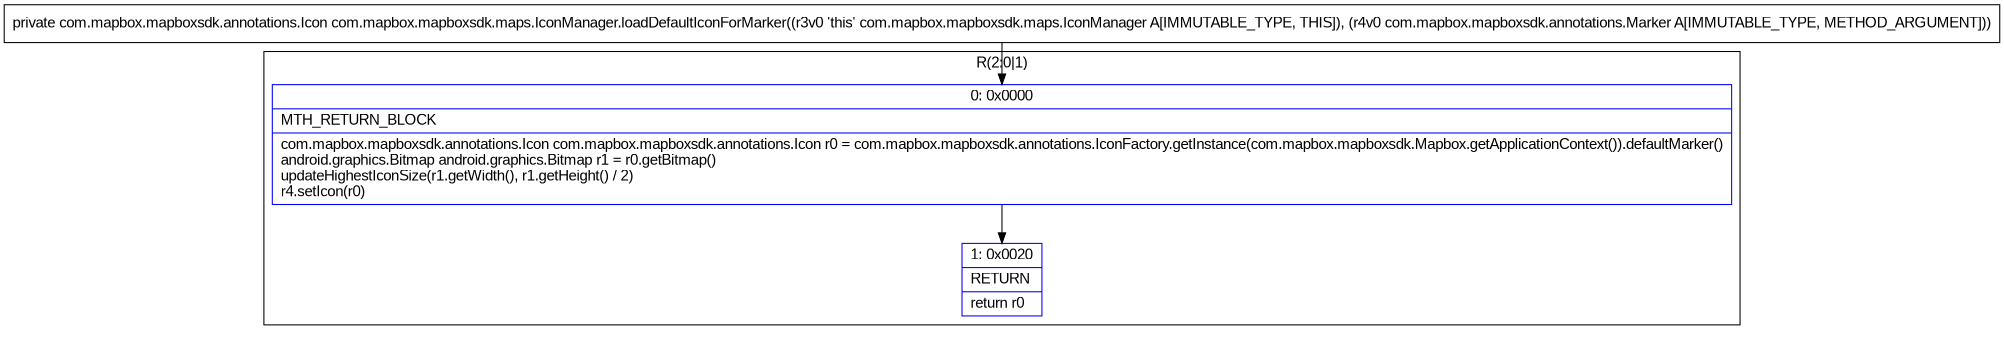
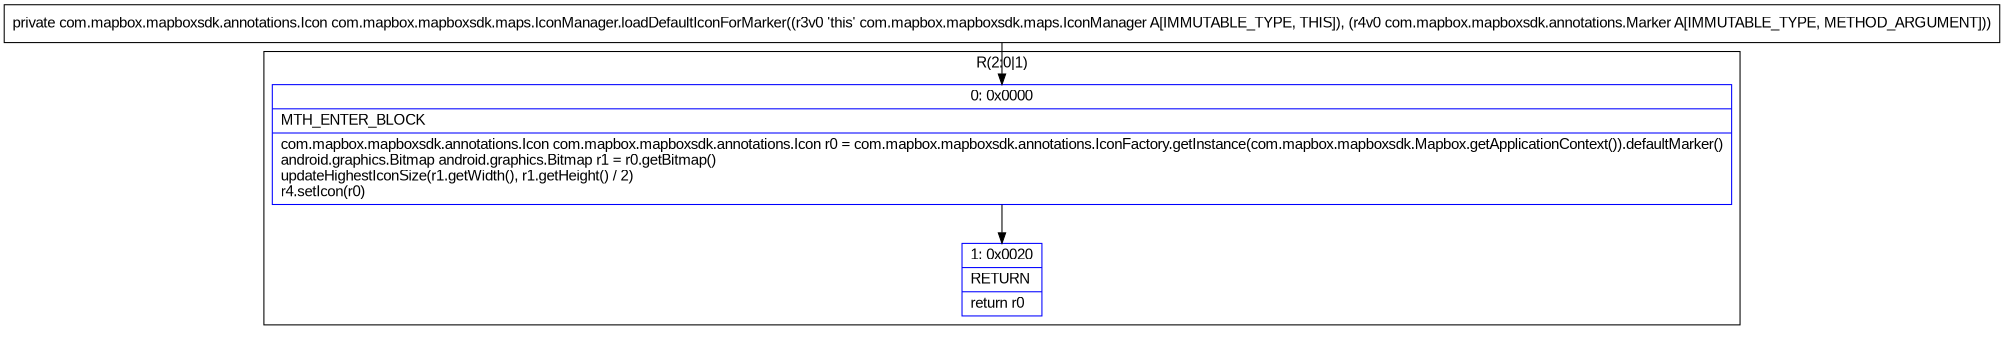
node "0: 0x0000": text "MTH_RETURN_BLOCK" -> "MTH_ENTER_BLOCK"
